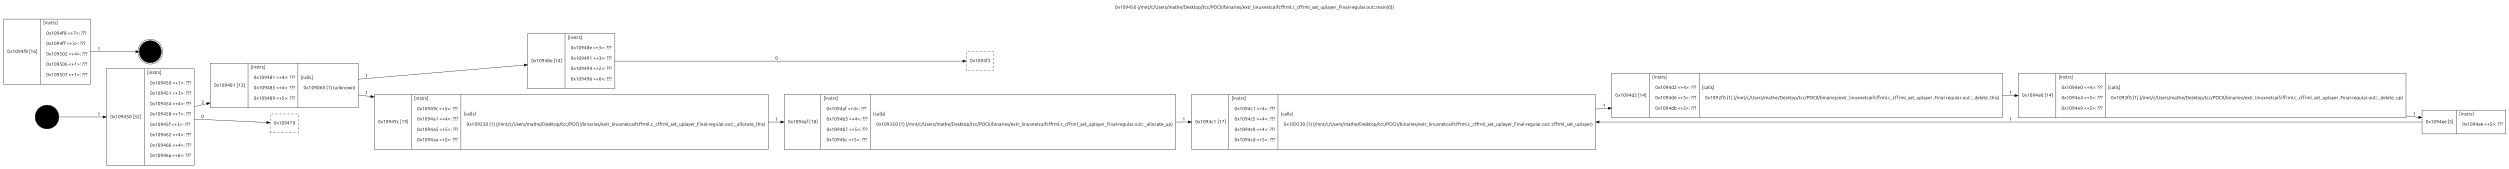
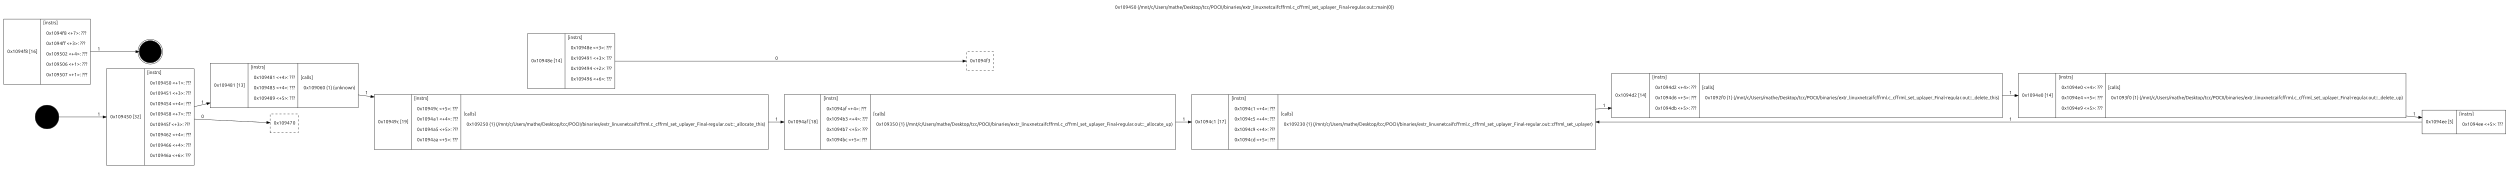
edge "0x109481 [13]" -> "0x10948e [14]": removed, label "1"
edge "0x109450 [32]" -> "0x109481 [13]": label " 3" -> " 1"
